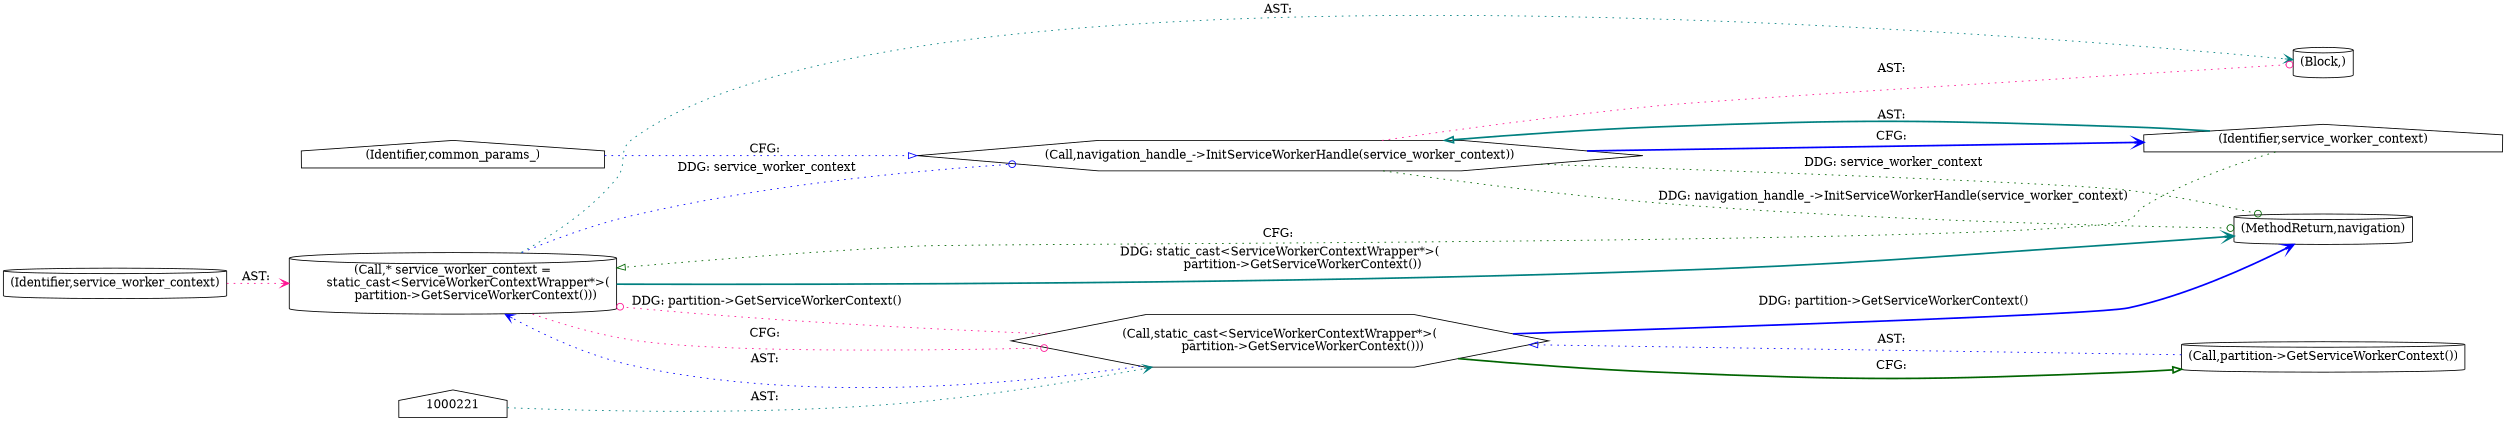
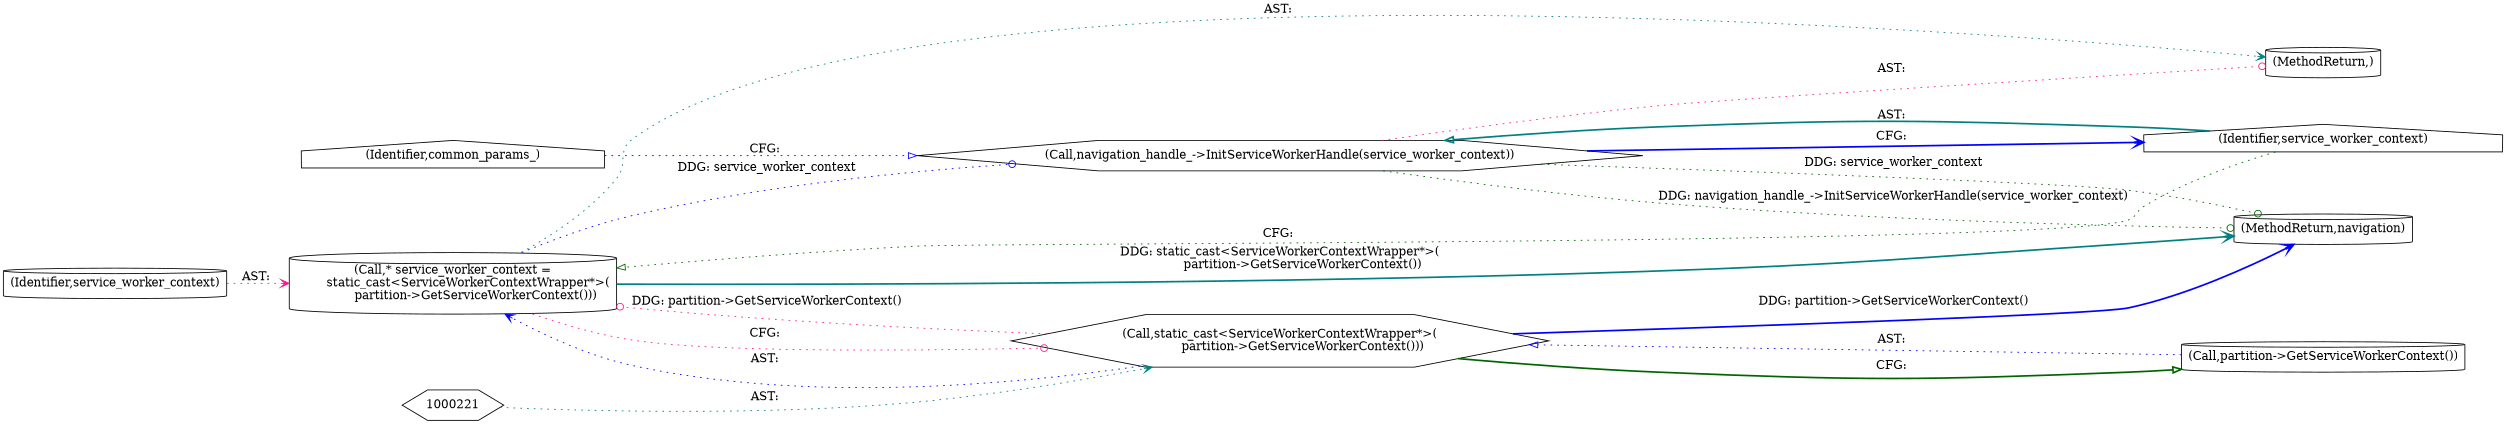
node "(Block,)": label "(Block,)" -> "(MethodReturn,)"
node "1000221": shape house -> hexagon
